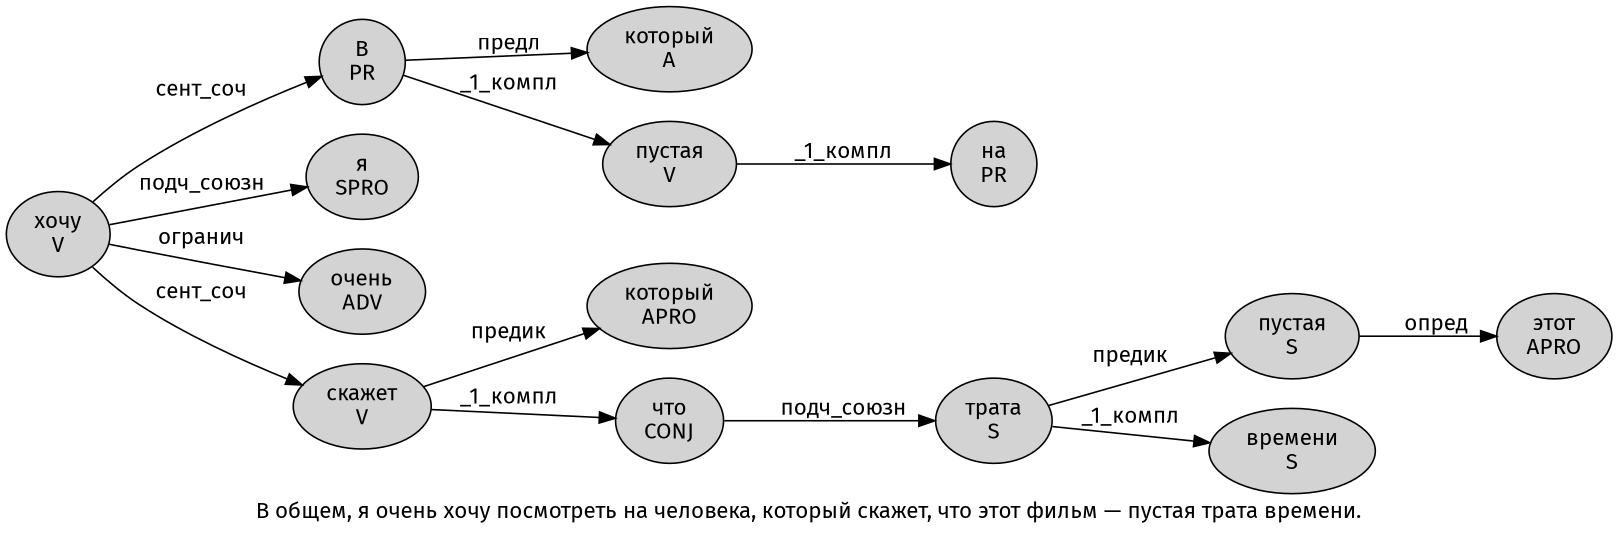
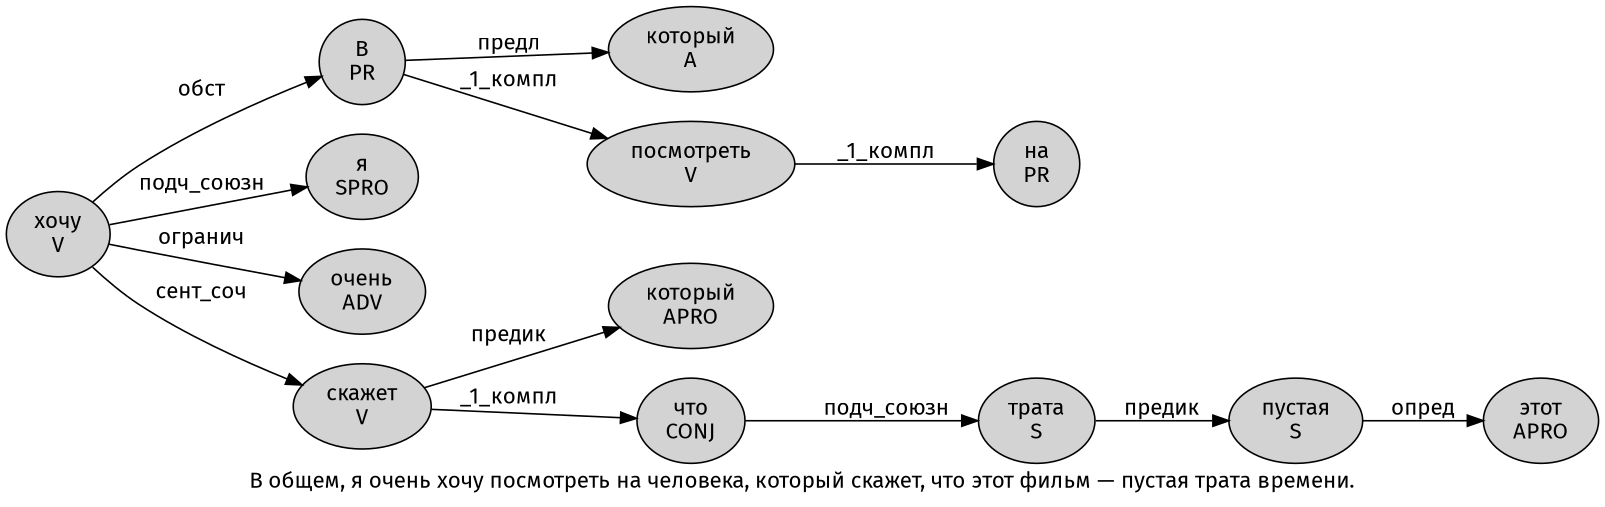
edge "хочу V" -> "В PR": label "сент_соч" -> "обст"
node "пустая V": label "пустая V" -> "посмотреть V"
node "времени S": removed
